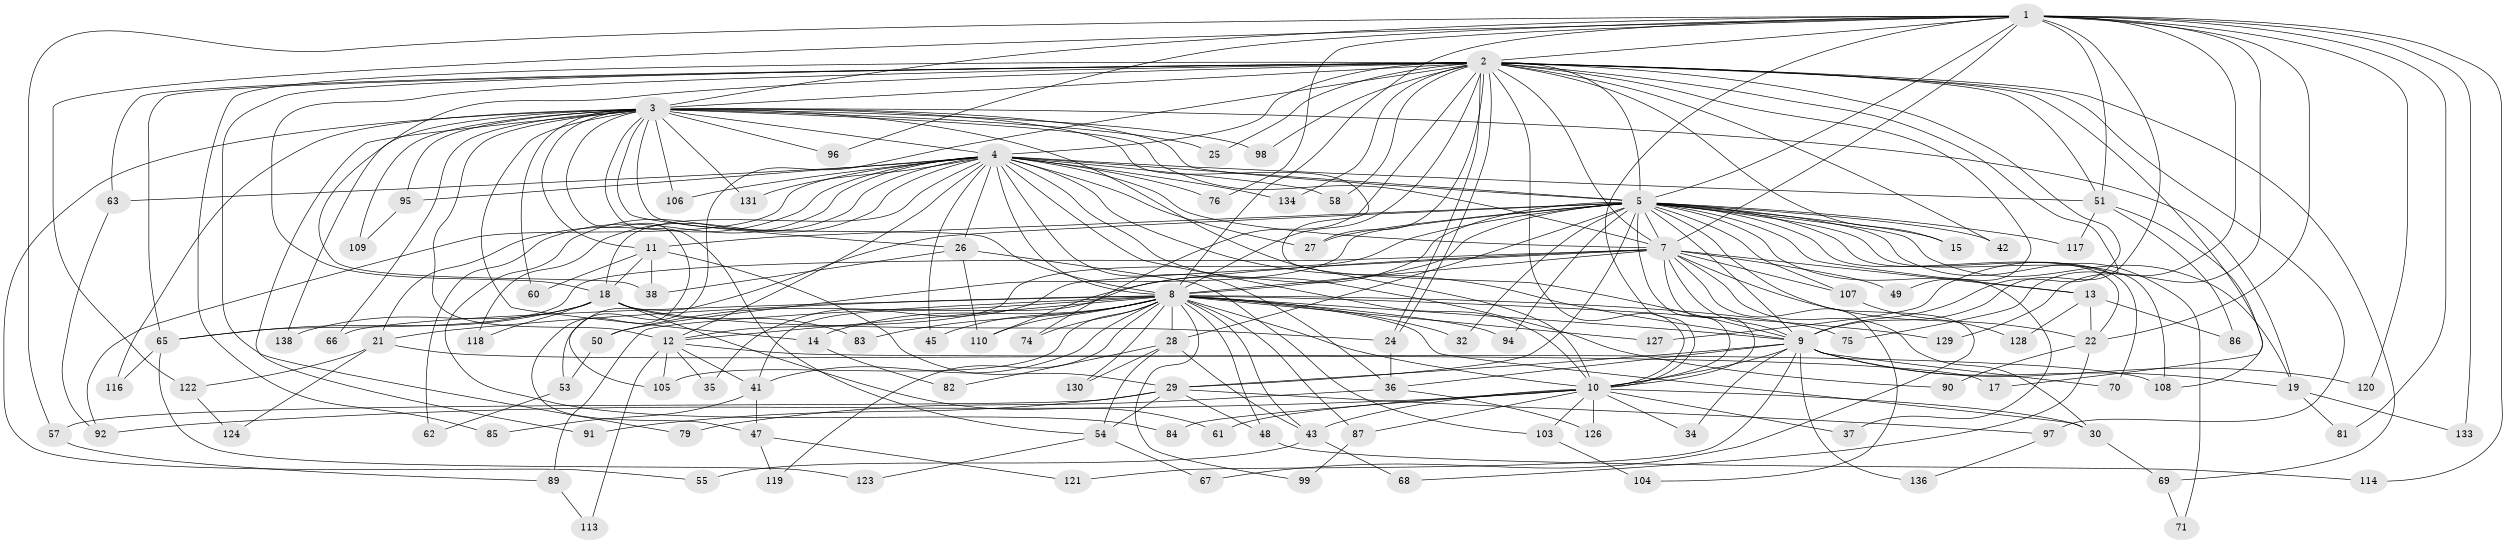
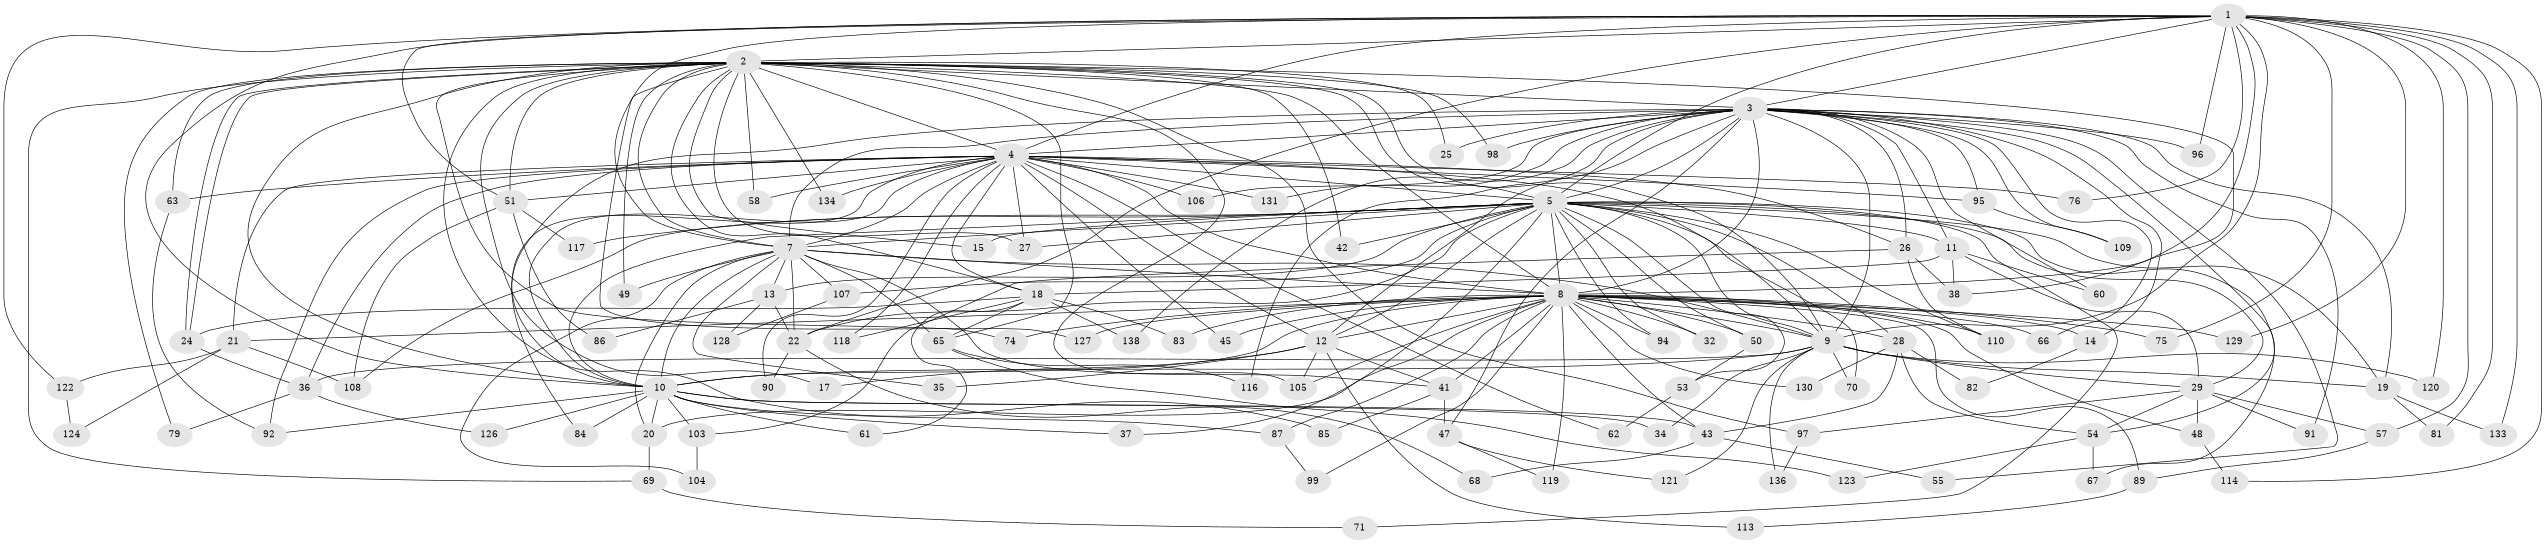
edge "1" -- "4": added
node "30": label "30" -> "20"
